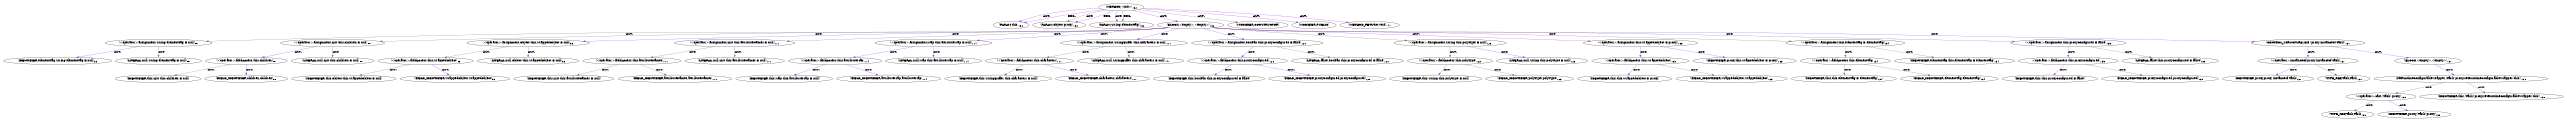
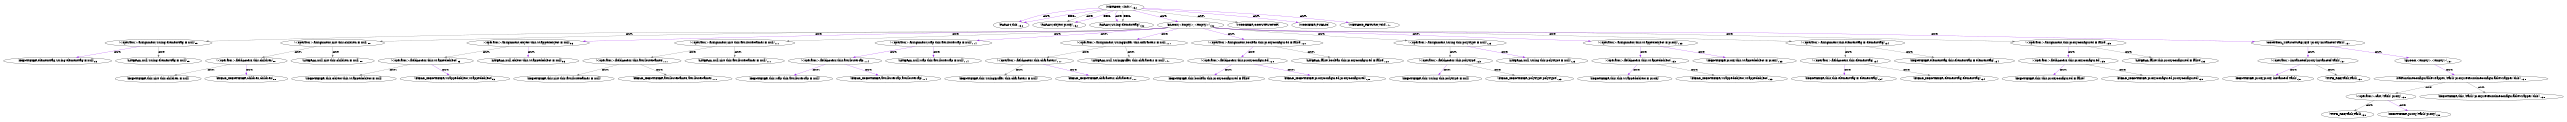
edge "(<operator>.assignment,List this.children = null)" -> "(<operator>.fieldAccess,this.children)": color purple -> gray40
edge "(<operator>.fieldAccess,this.elementTag)" -> "(IDENTIFIER,this,this.elementTag = elementTag)": color gray40 -> purple
